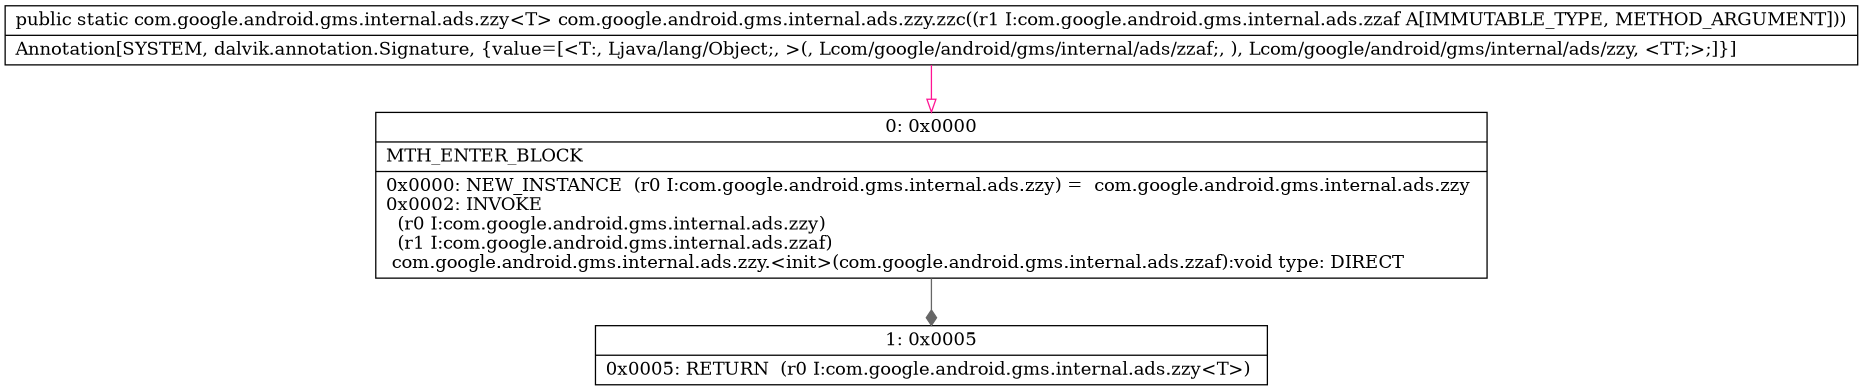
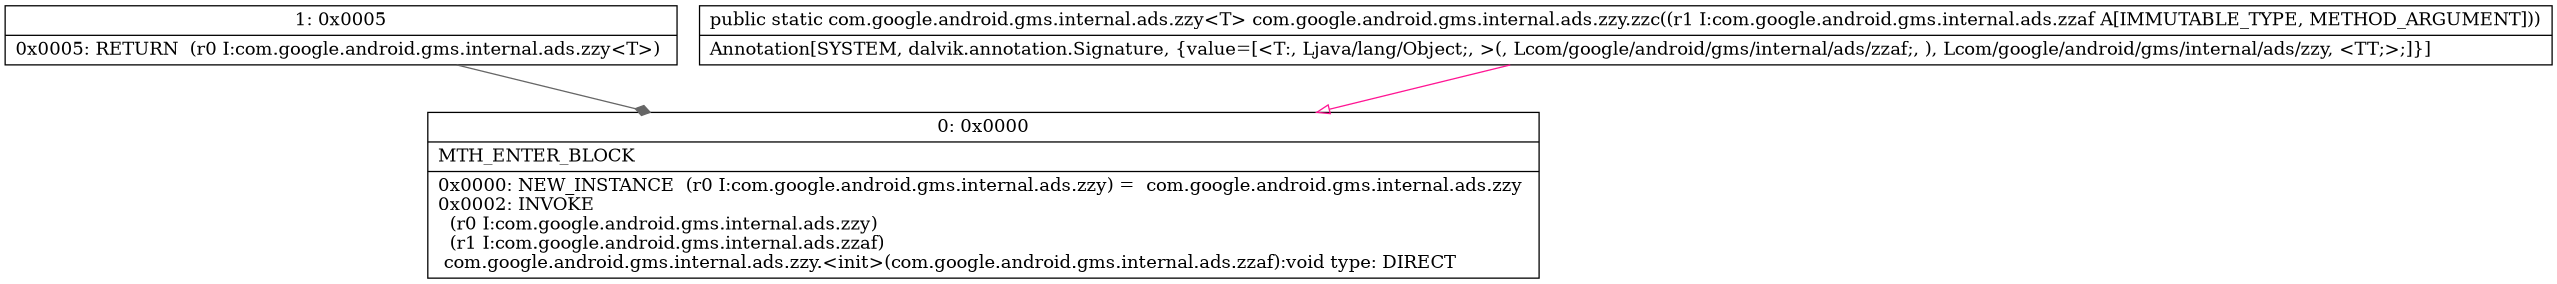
edge "0: 0x0000" -> "1: 0x0005": reversed
